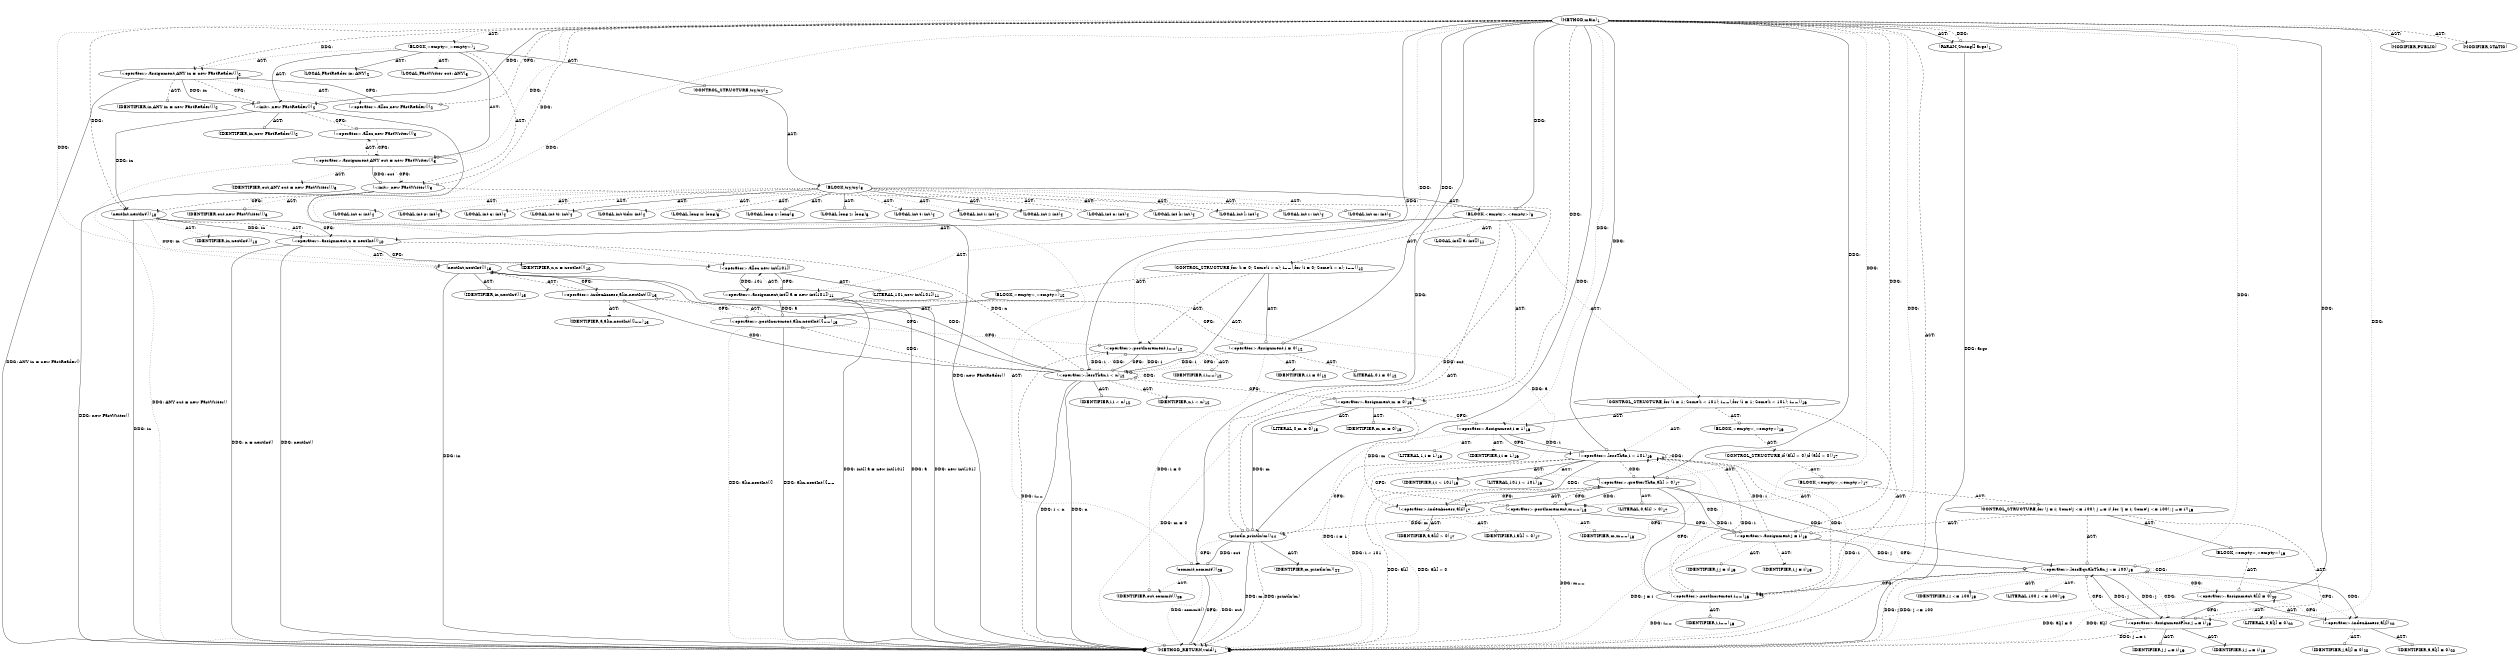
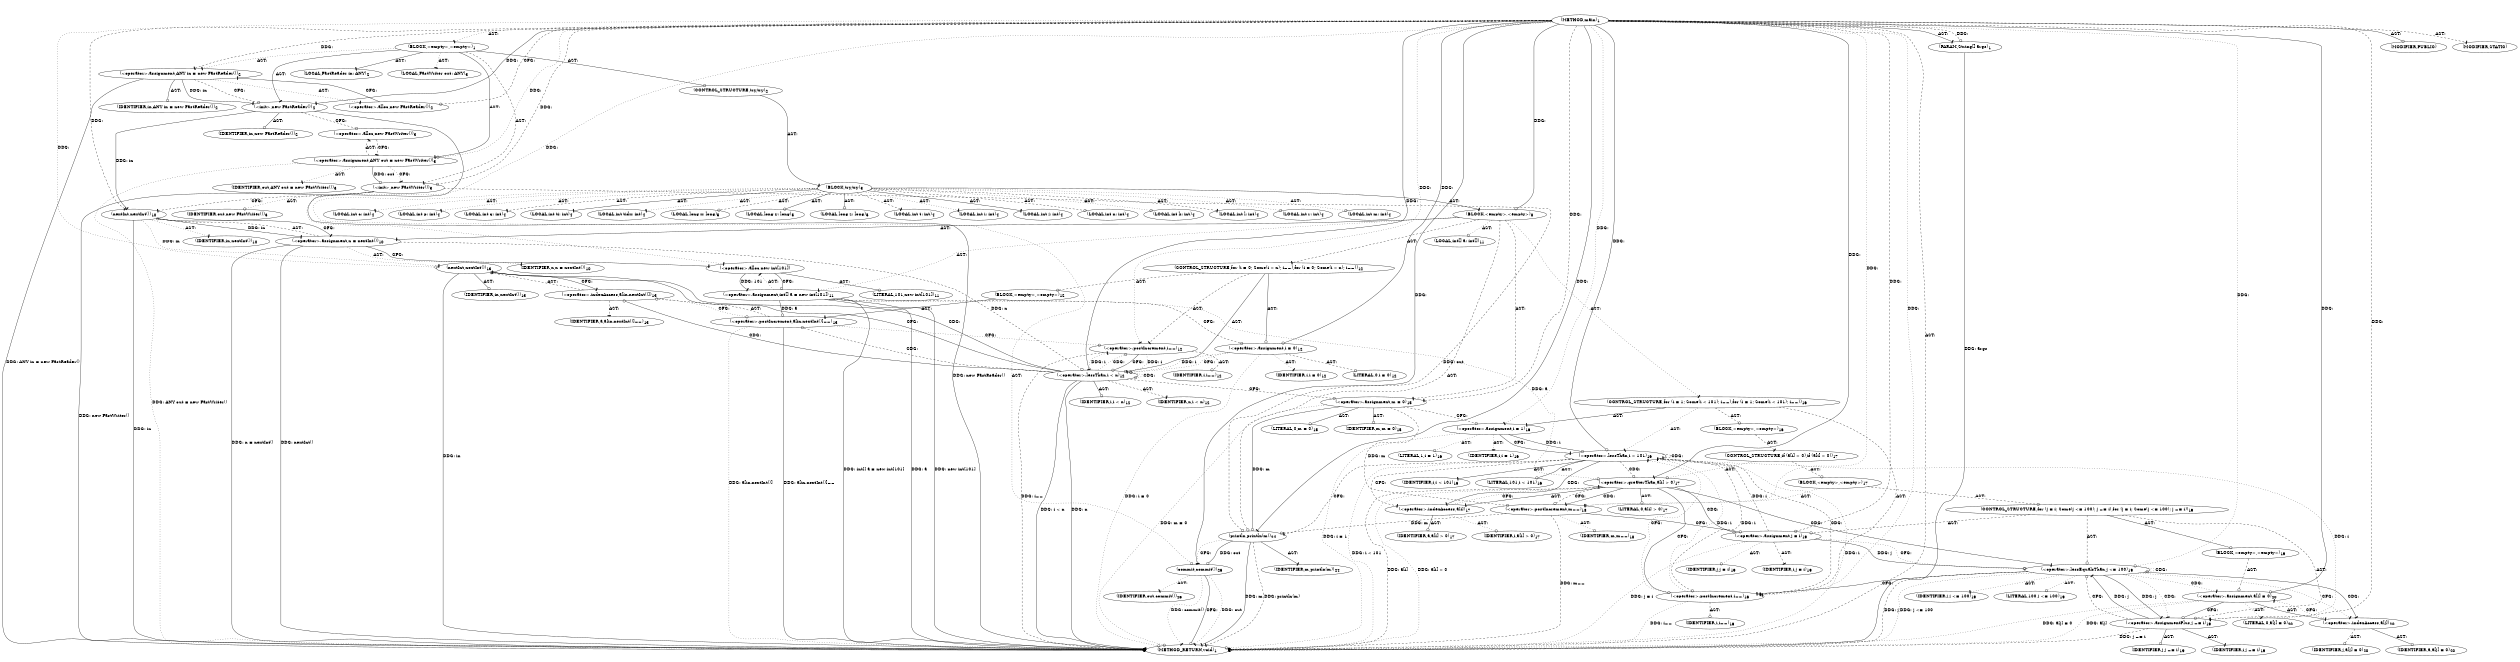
edge "(METHOD,main)" -> "(<operator>.assignmentPlus,j += i)": style dotted -> dashed
edge "(<operator>.assignment,ANY in = new FastReader())" -> "(IDENTIFIER,in,ANY in = new FastReader())": style dashed -> solid
edge "(<operator>.assignment,i = 0)" -> "(IDENTIFIER,out,commit())": now "(<operator>.assignment,i = 0)" -> "(METHOD_RETURN,void)"
edge "(<operator>.lessThan,i < 101)" -> "(<operator>.assignmentPlus,j += i)": added, label "DDG: i"
